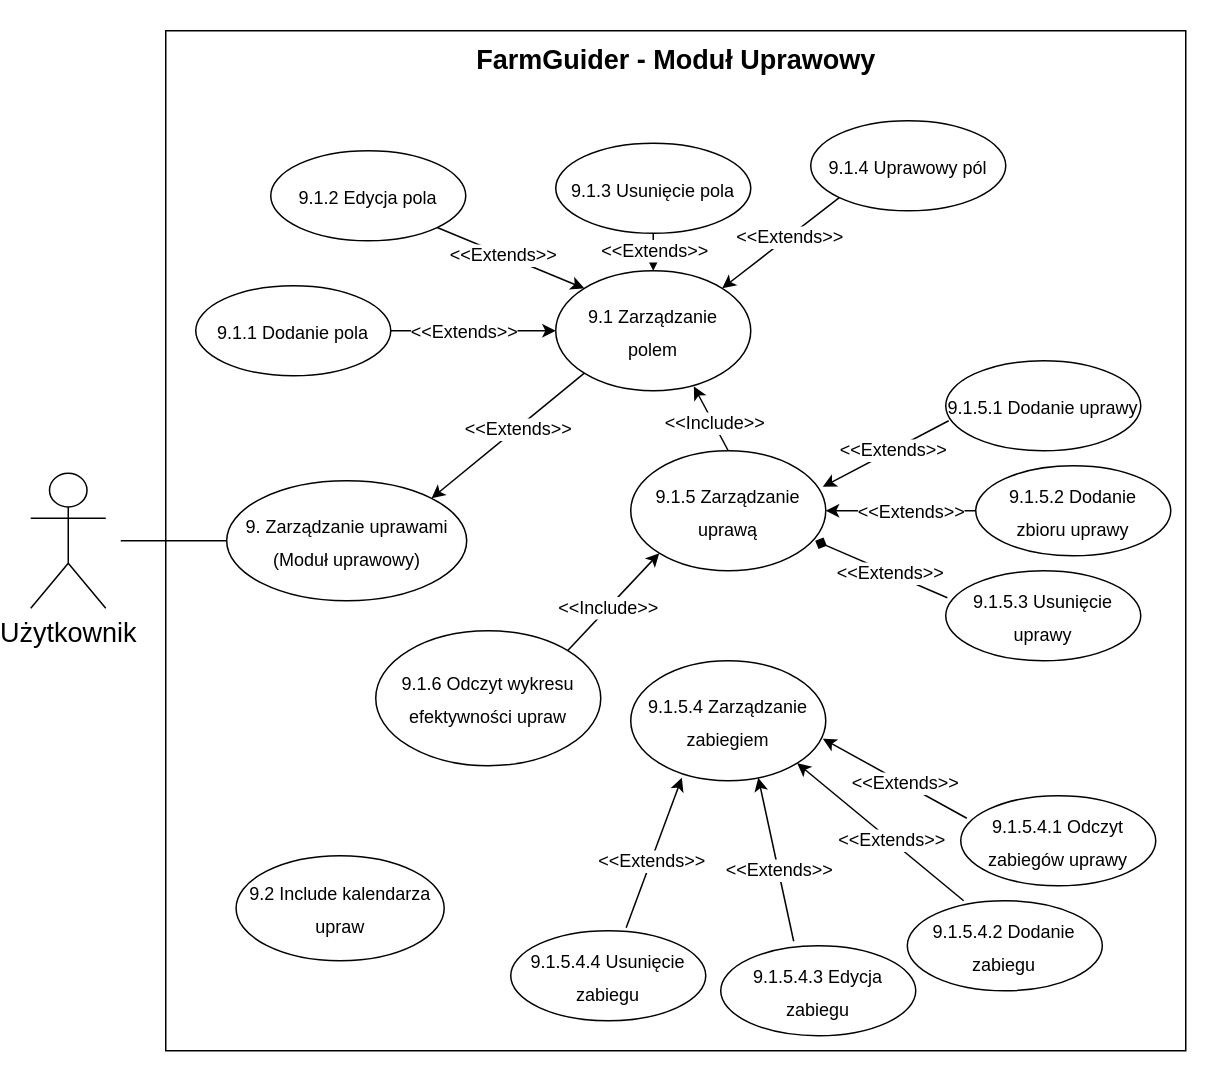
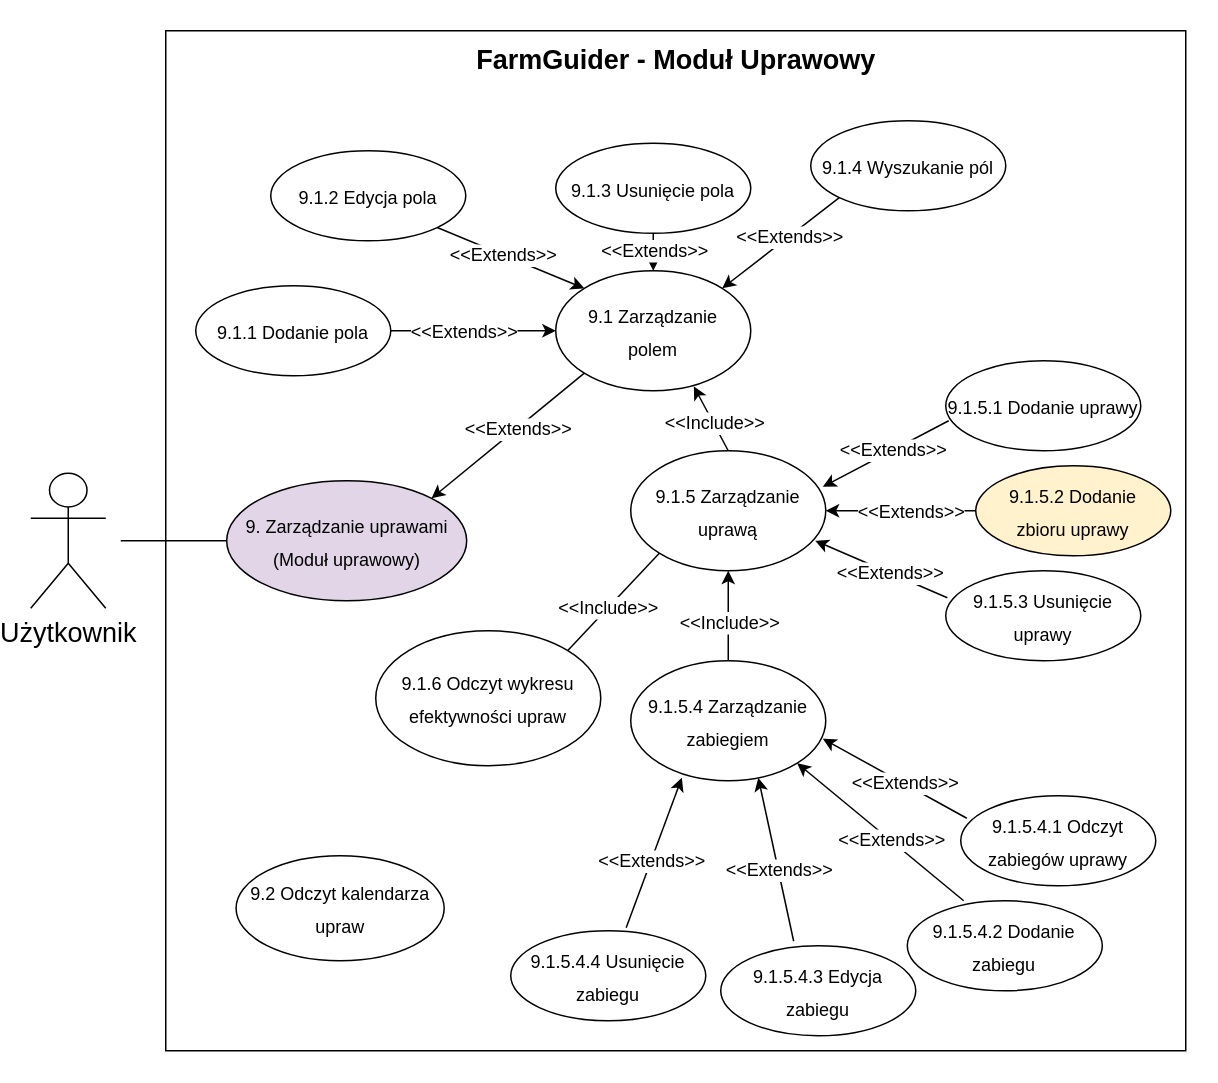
node "9.1.4 Uprawowy pól": label "9.1.4 Uprawowy pól" -> "9.1.4 Wyszukanie pól"
node "9.1.5.2 Dodanie zbioru uprawy": fillcolor #ffffff -> #fff2cc
node "9. Zarządzanie uprawami (Moduł uprawowy)": fillcolor #ffffff -> #e1d5e7
edge "9.1.5.3 Usunięcie uprawy" -> "9.1.5 Zarządzanie uprawą": arrowhead diamond -> classic
edge "9.1.6 Odczyt wykresu efektywności upraw" -> "9.1.5 Zarządzanie uprawą": arrowhead classic -> none
edge "9.1.5.4 Zarządzanie zabiegiem" -> "9.1.5 Zarządzanie uprawą": added, label "<<Include>>"
node "9.2 Include kalendarza upraw": label "9.2 Include kalendarza upraw" -> "9.2 Odczyt kalendarza upraw"
